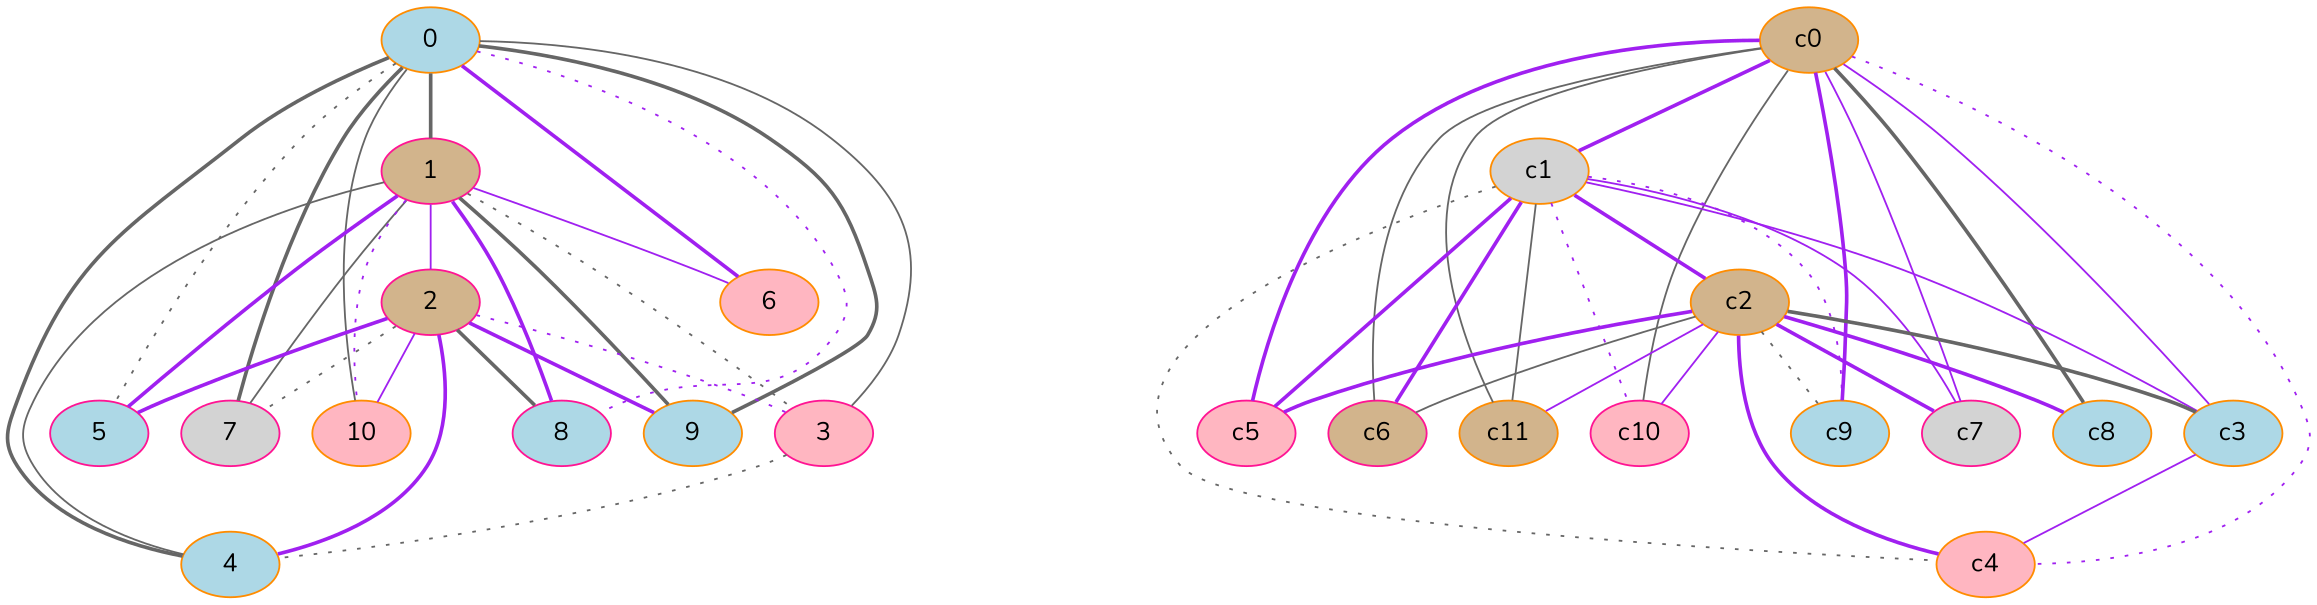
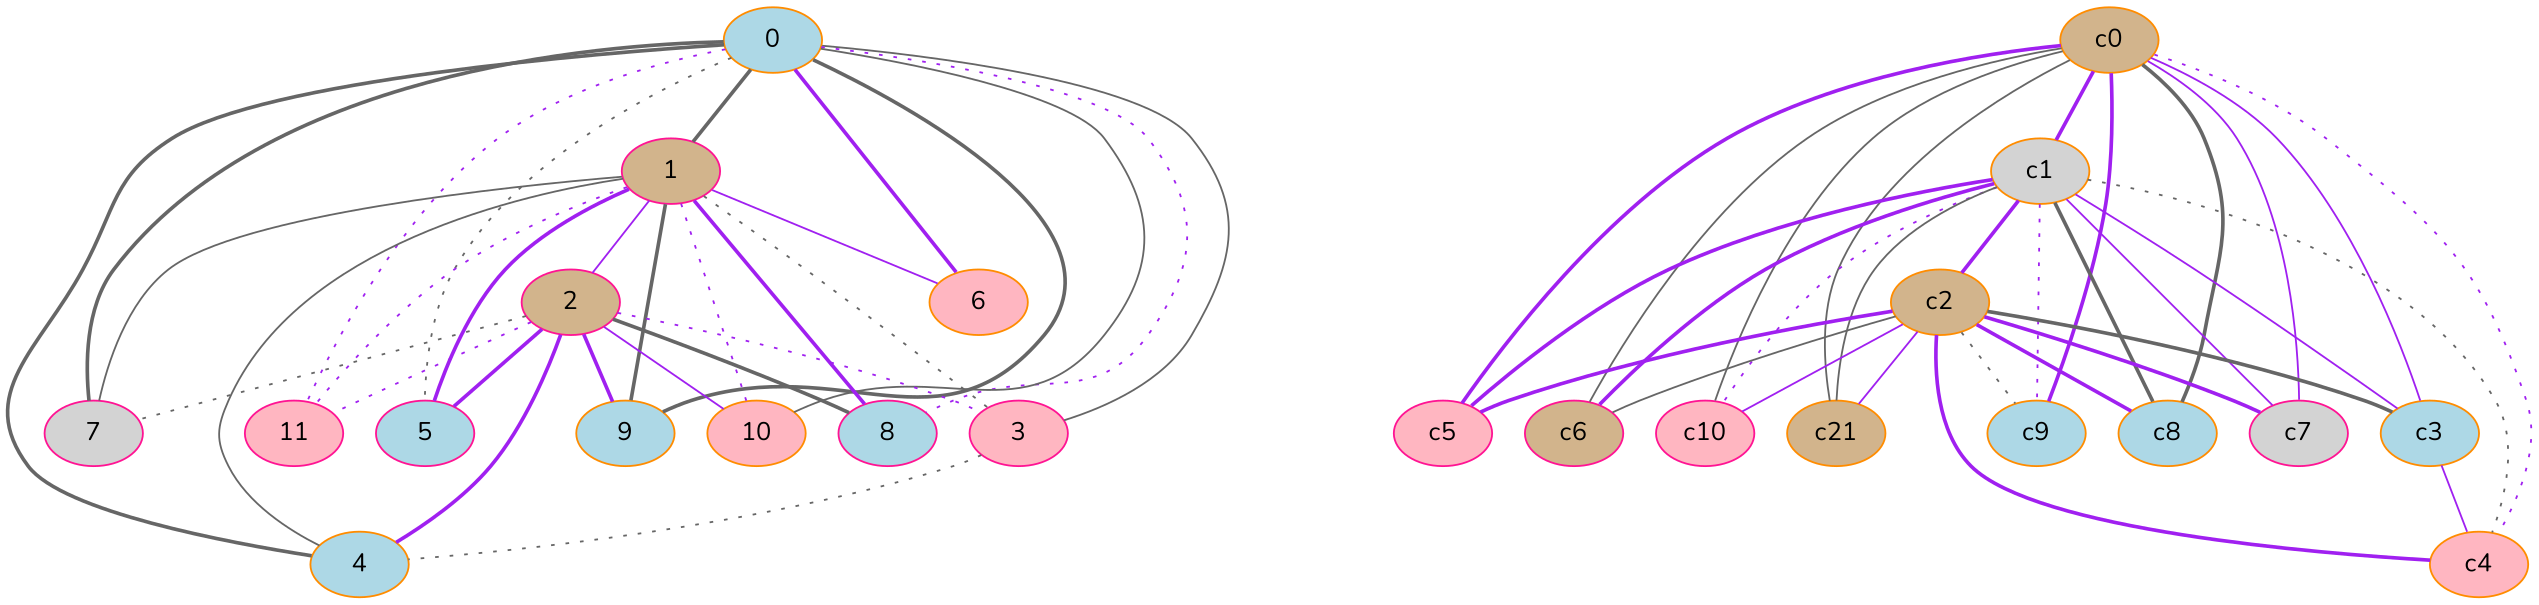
edge "c1" -- "c8": added
node "11": added
node "c11": label "c11" -> "c21"
